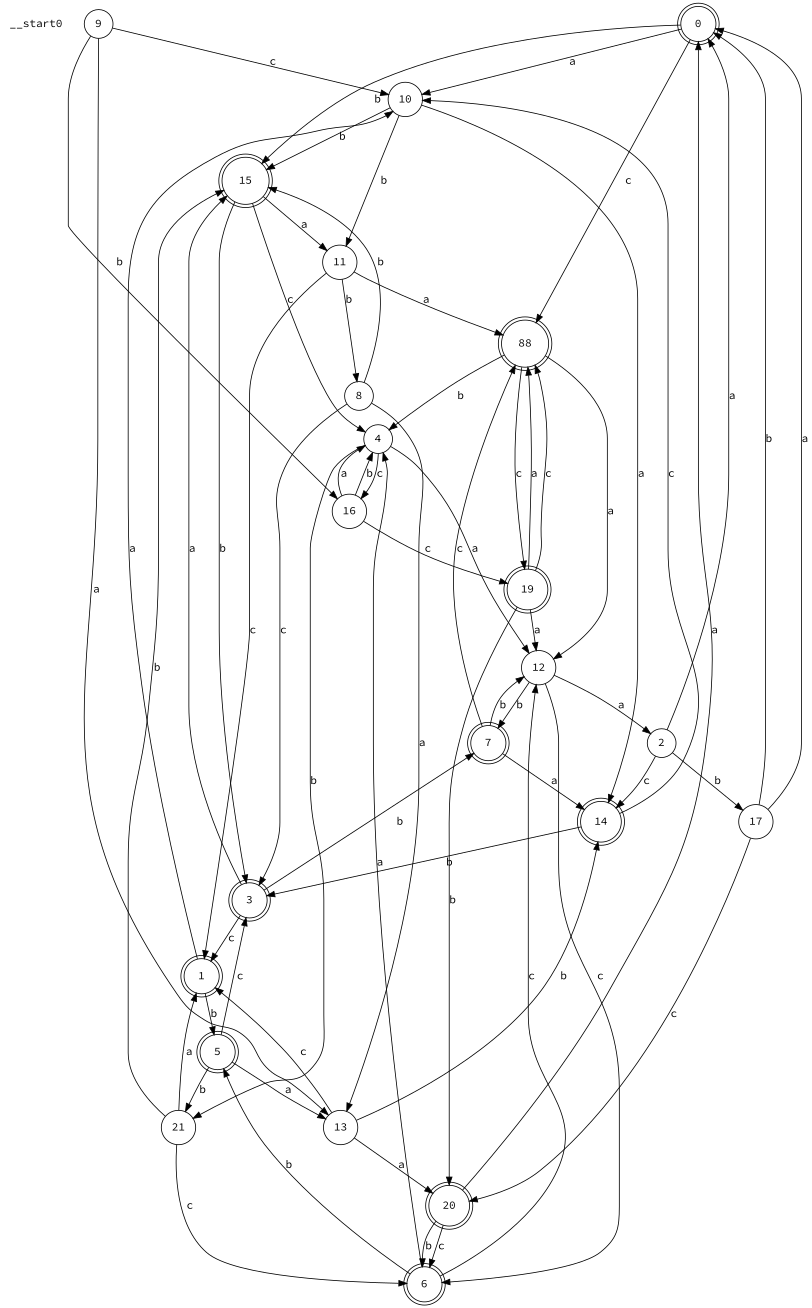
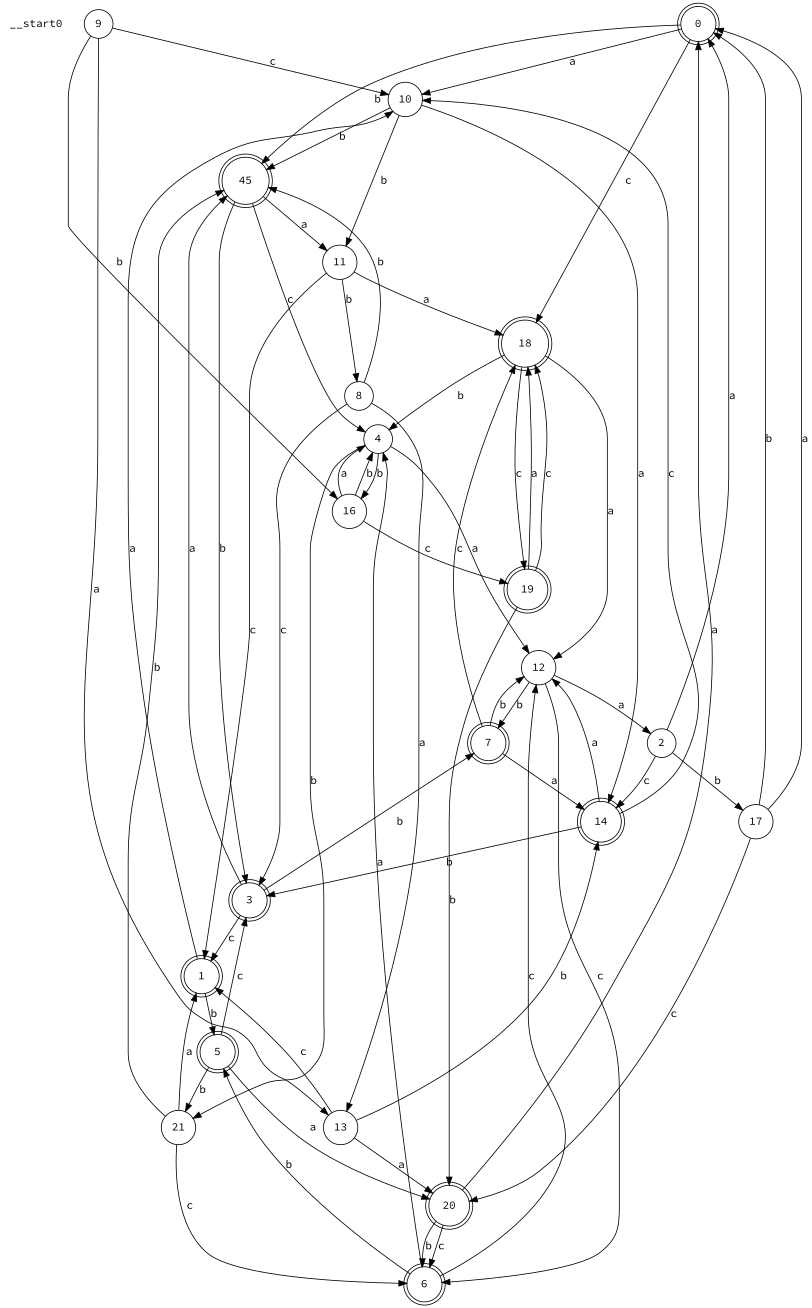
node "15": label "15" -> "45"
node "88": label "88" -> "18"
edge "4" -> "16": label "c" -> "b"
edge "19" -> "12": now "14" -> "12"
edge "5" -> "13": now "5" -> "20"
